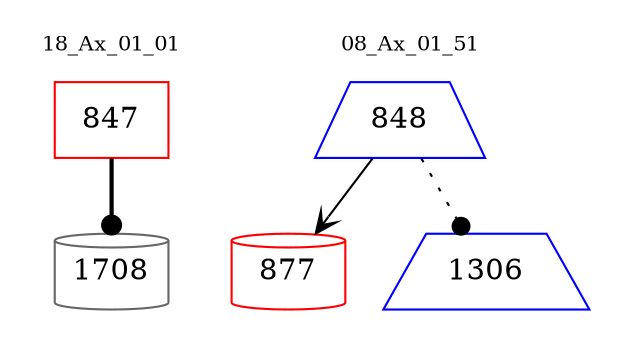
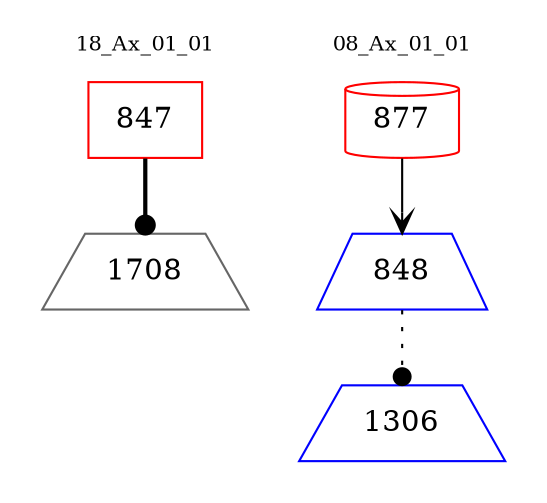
cluster "08_Ax_01_51": label "08_Ax_01_51" -> "08_Ax_01_01"
edge "848" -> "877": reversed
node "1708": shape cylinder -> trapezium
